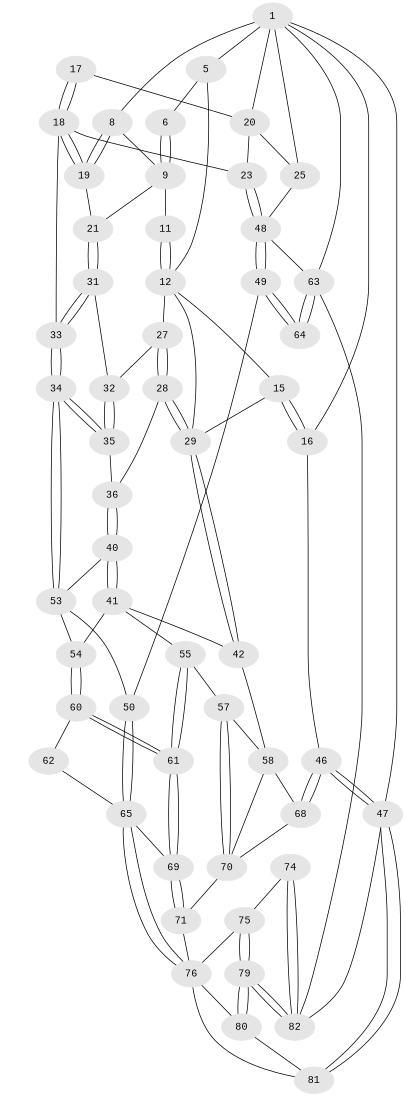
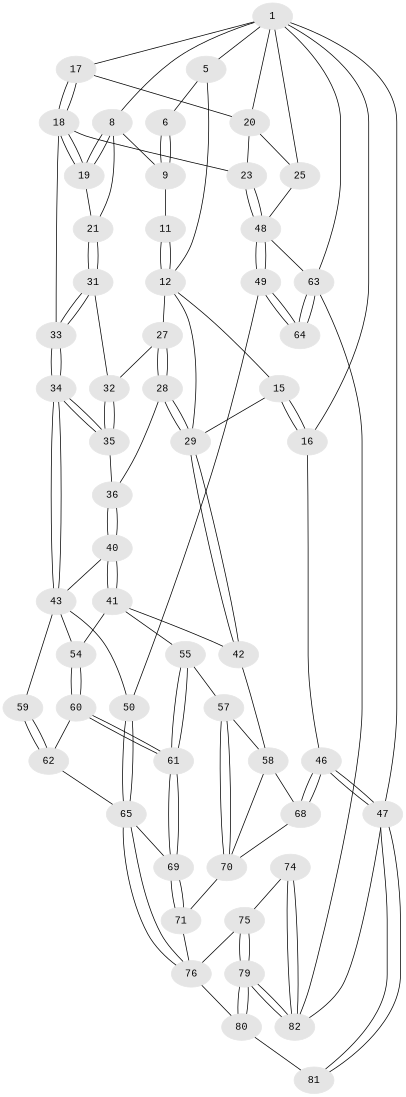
edge "1" -- "17": added
edge "9" -- "21": now "8" -- "21"
node "53": label "53" -> "43"
node "59": added
edge "76" -- "81": removed
